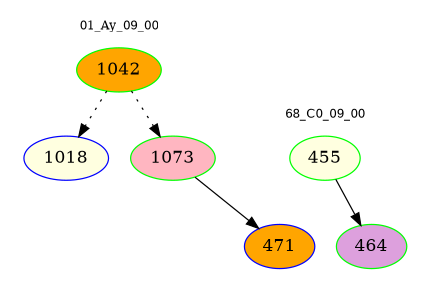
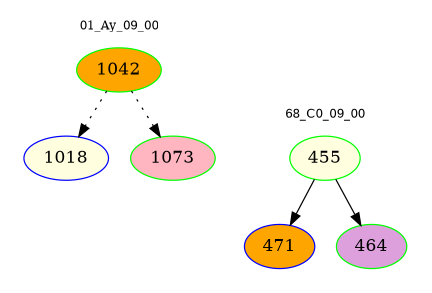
edge "1073" -> "471": now "455" -> "471"
